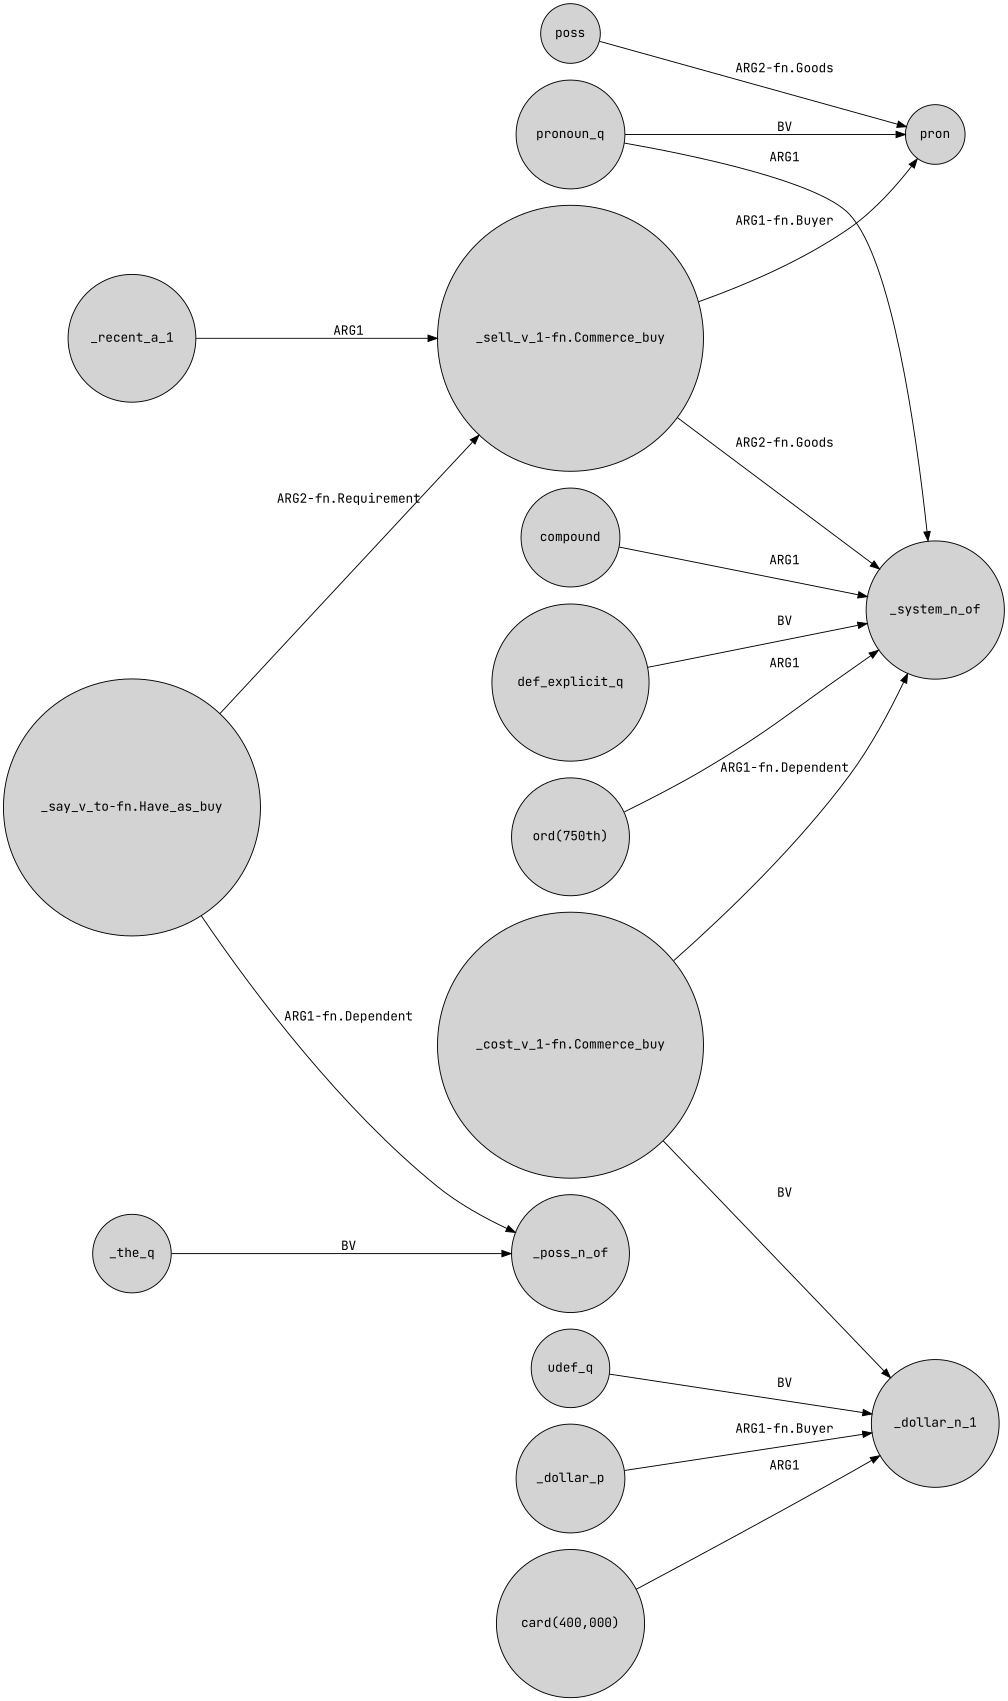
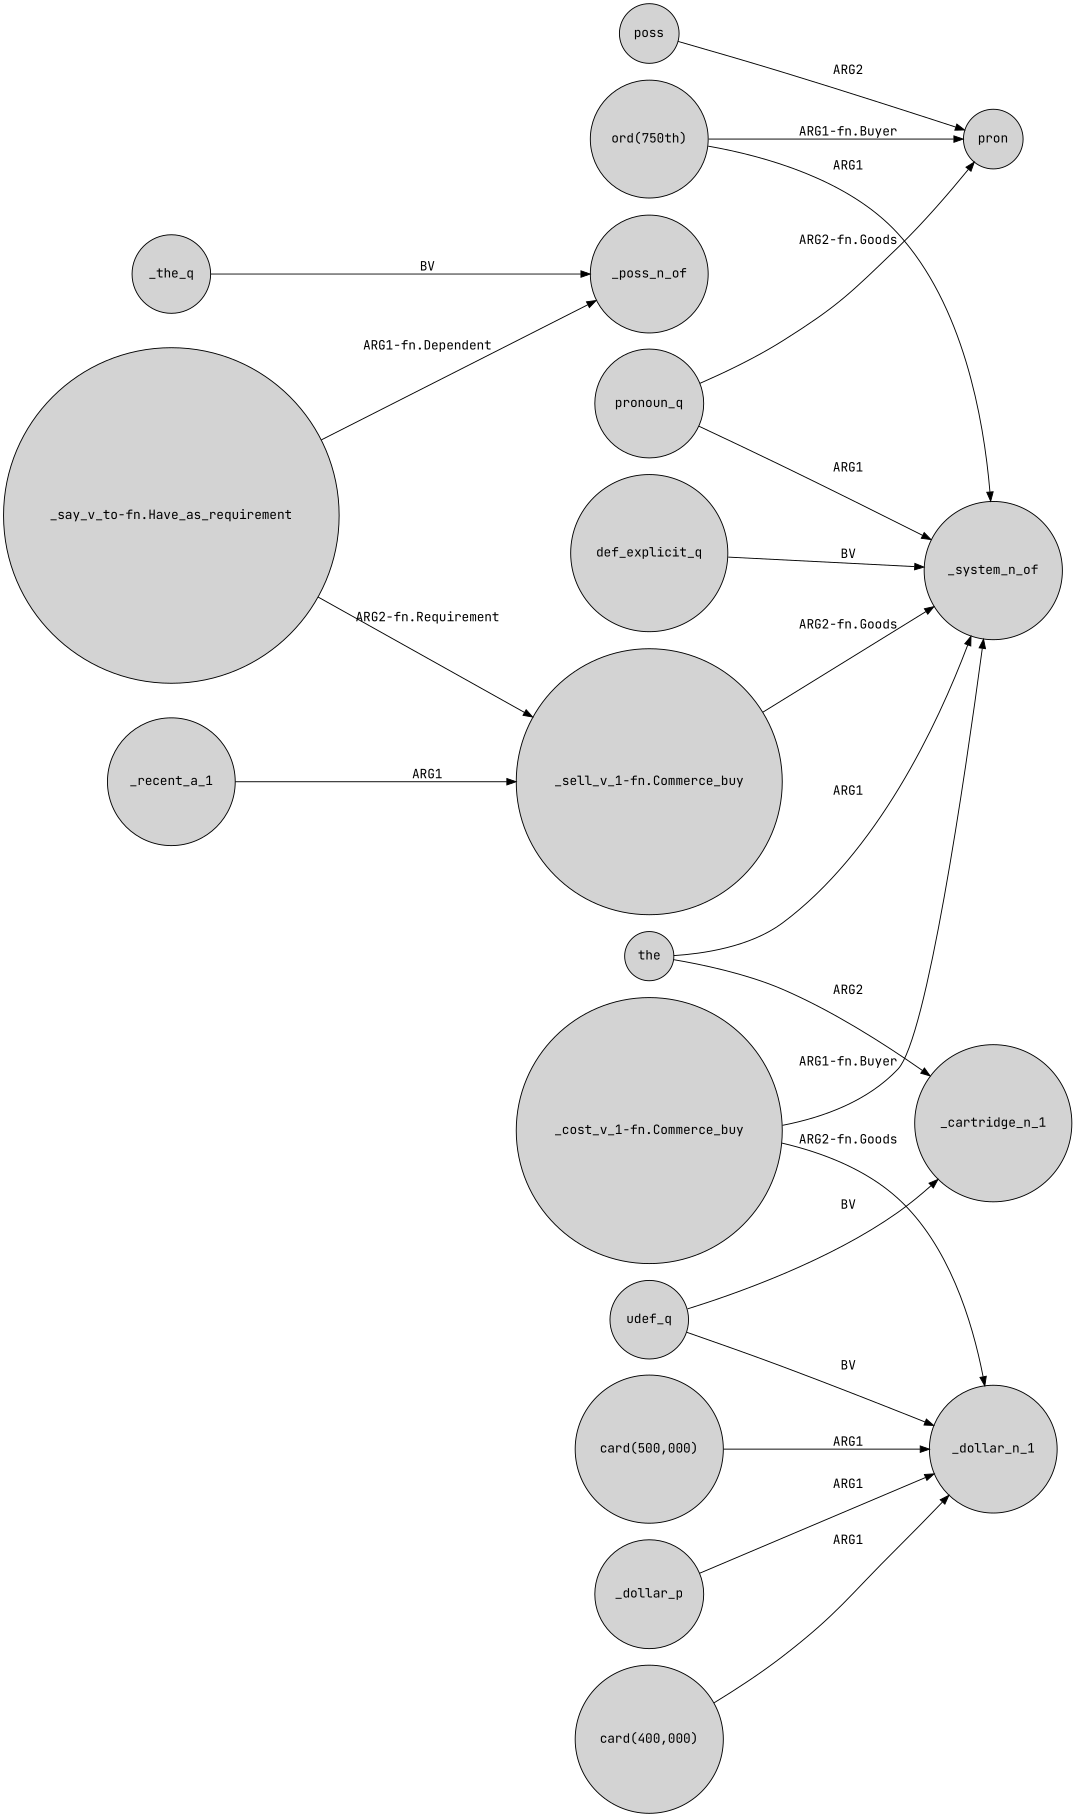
edge "poss" -> "pron": label "ARG2-fn.Goods" -> "ARG2"
edge "pronoun_q" -> "pron": label "BV" -> "ARG2-fn.Goods"
edge "_sell_v_1-fn.Commerce_buy" -> "pron": now "ord(750th)" -> "pron"
node "compound": label "compound" -> "the"
edge "_cost_v_1-fn.Commerce_buy" -> "_system_n_of": label "ARG1-fn.Dependent" -> "ARG1-fn.Buyer"
node "_say_v_to-fn.Have_as_buy": label "_say_v_to-fn.Have_as_buy" -> "_say_v_to-fn.Have_as_requirement"
node "_cartridge_n_1": added
edge "_cost_v_1-fn.Commerce_buy" -> "_dollar_n_1": label "BV" -> "ARG2-fn.Goods"
edge "_dollar_p" -> "_dollar_n_1": label "ARG1-fn.Buyer" -> "ARG1"
node "card(500,000)": added
